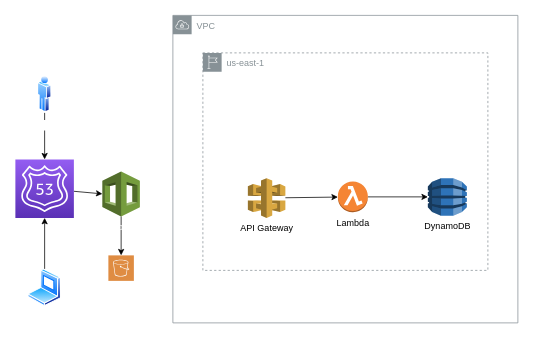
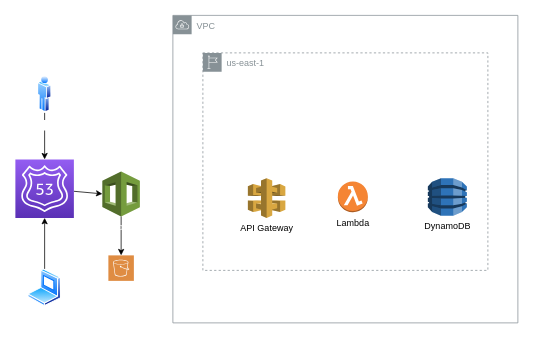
edge "API Gateway" -> "Lambda": removed
edge "Lambda" -> "DynamoDB": removed
